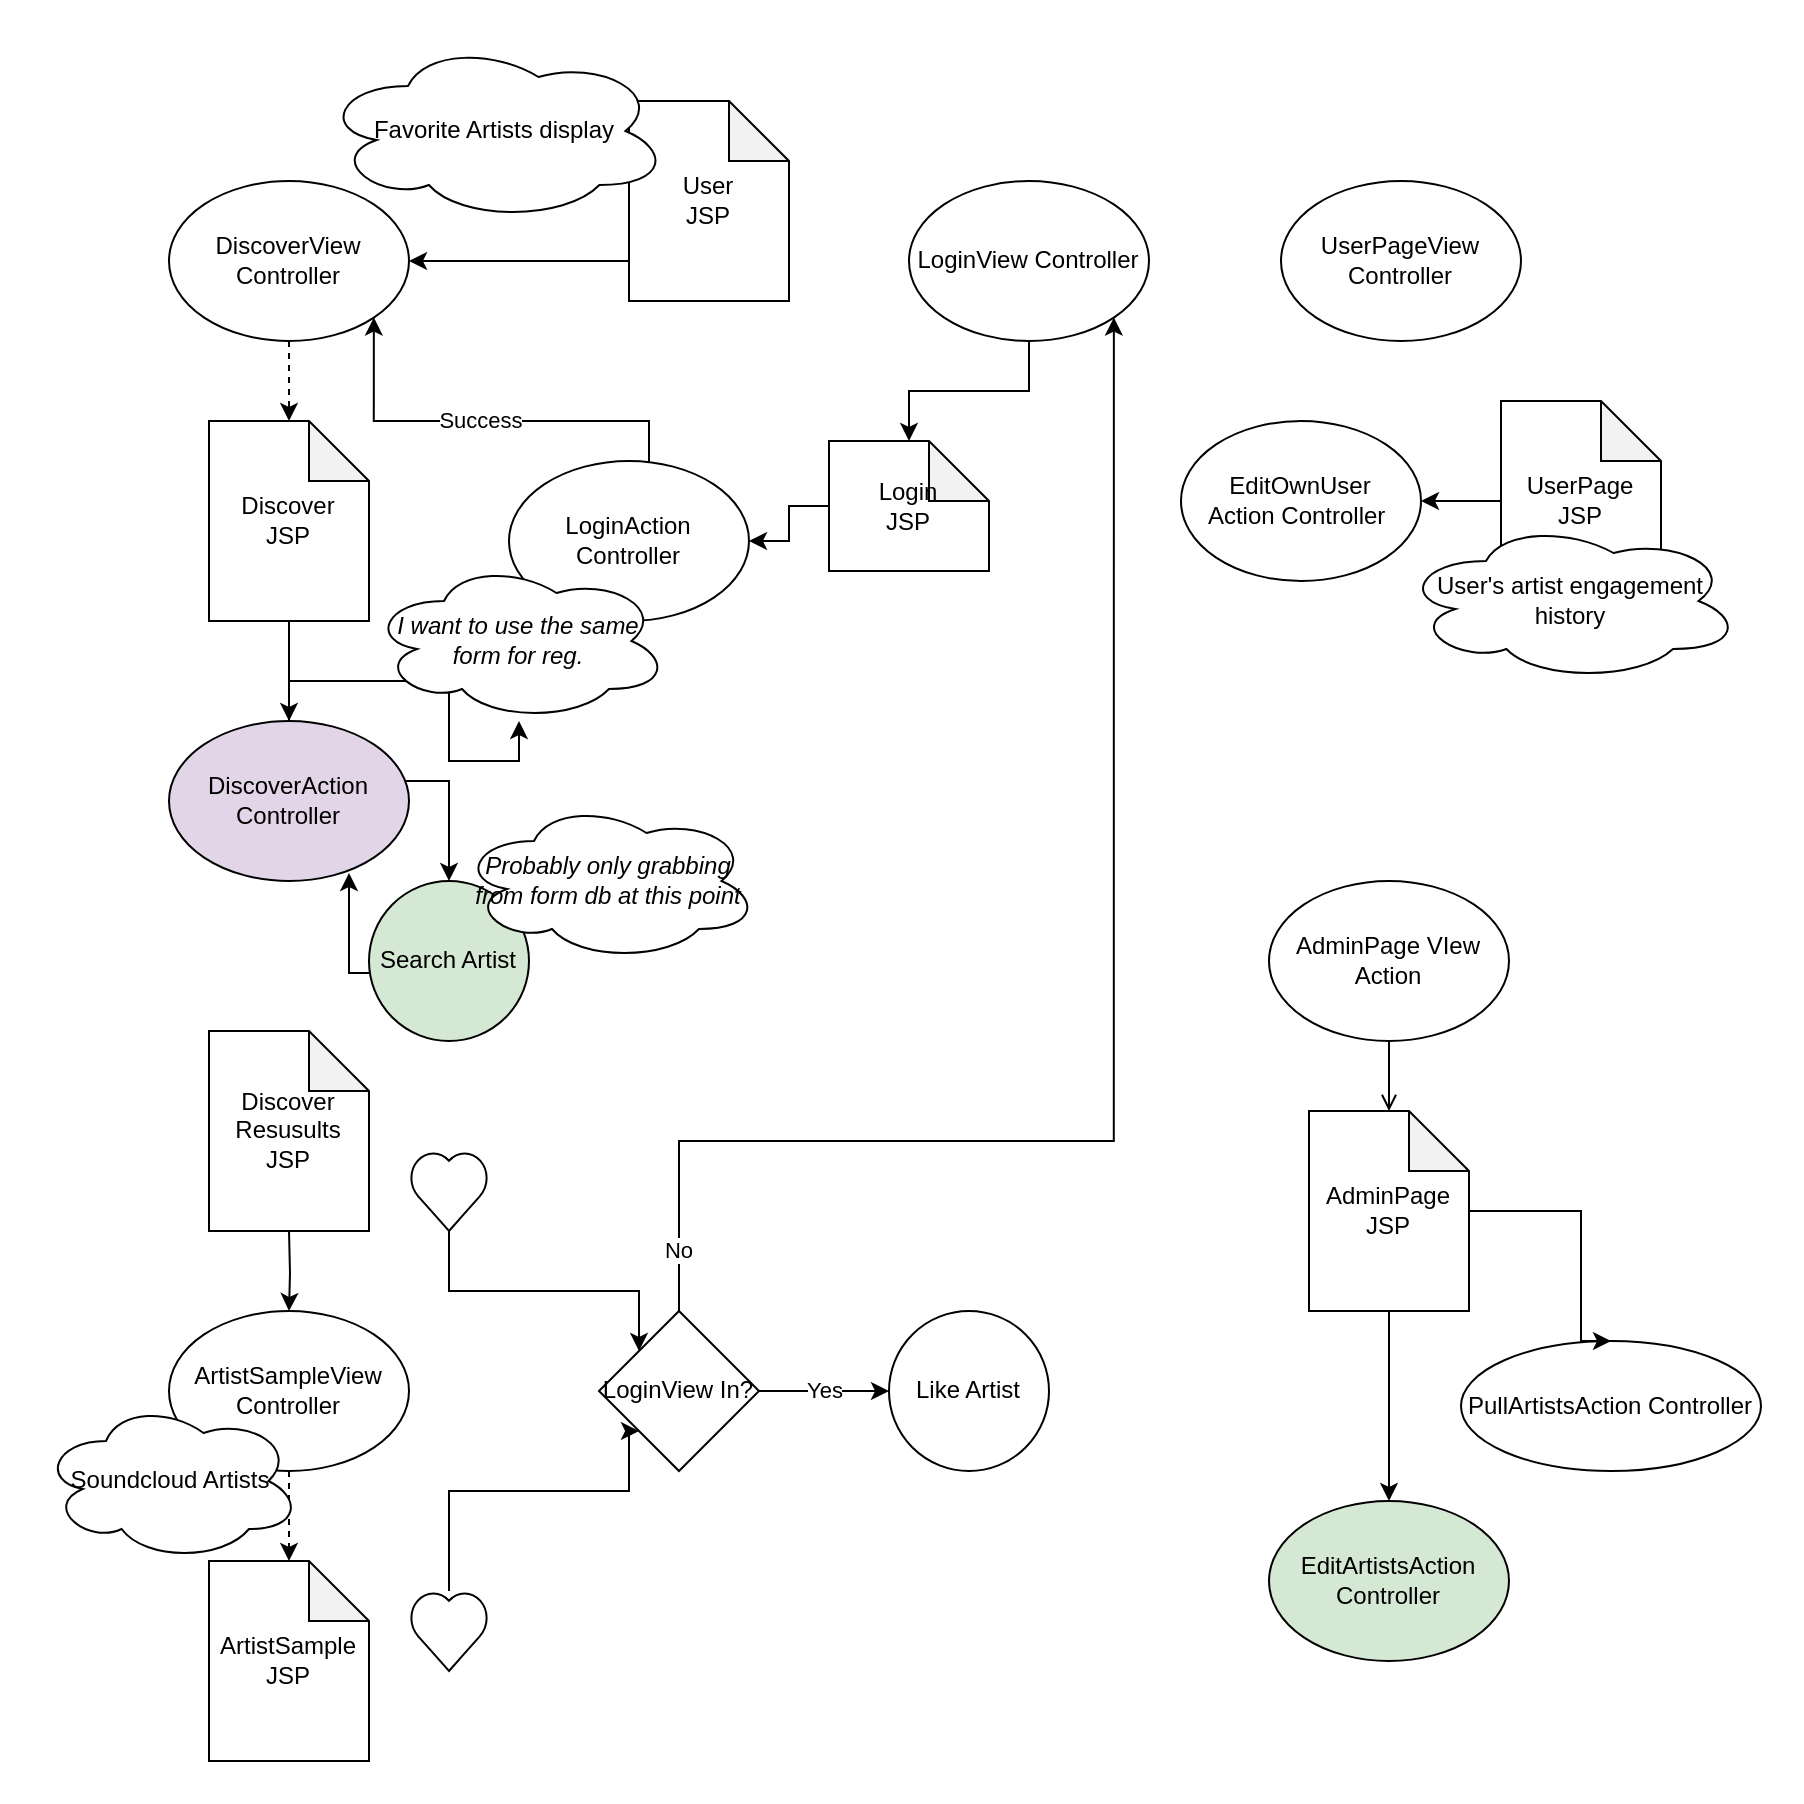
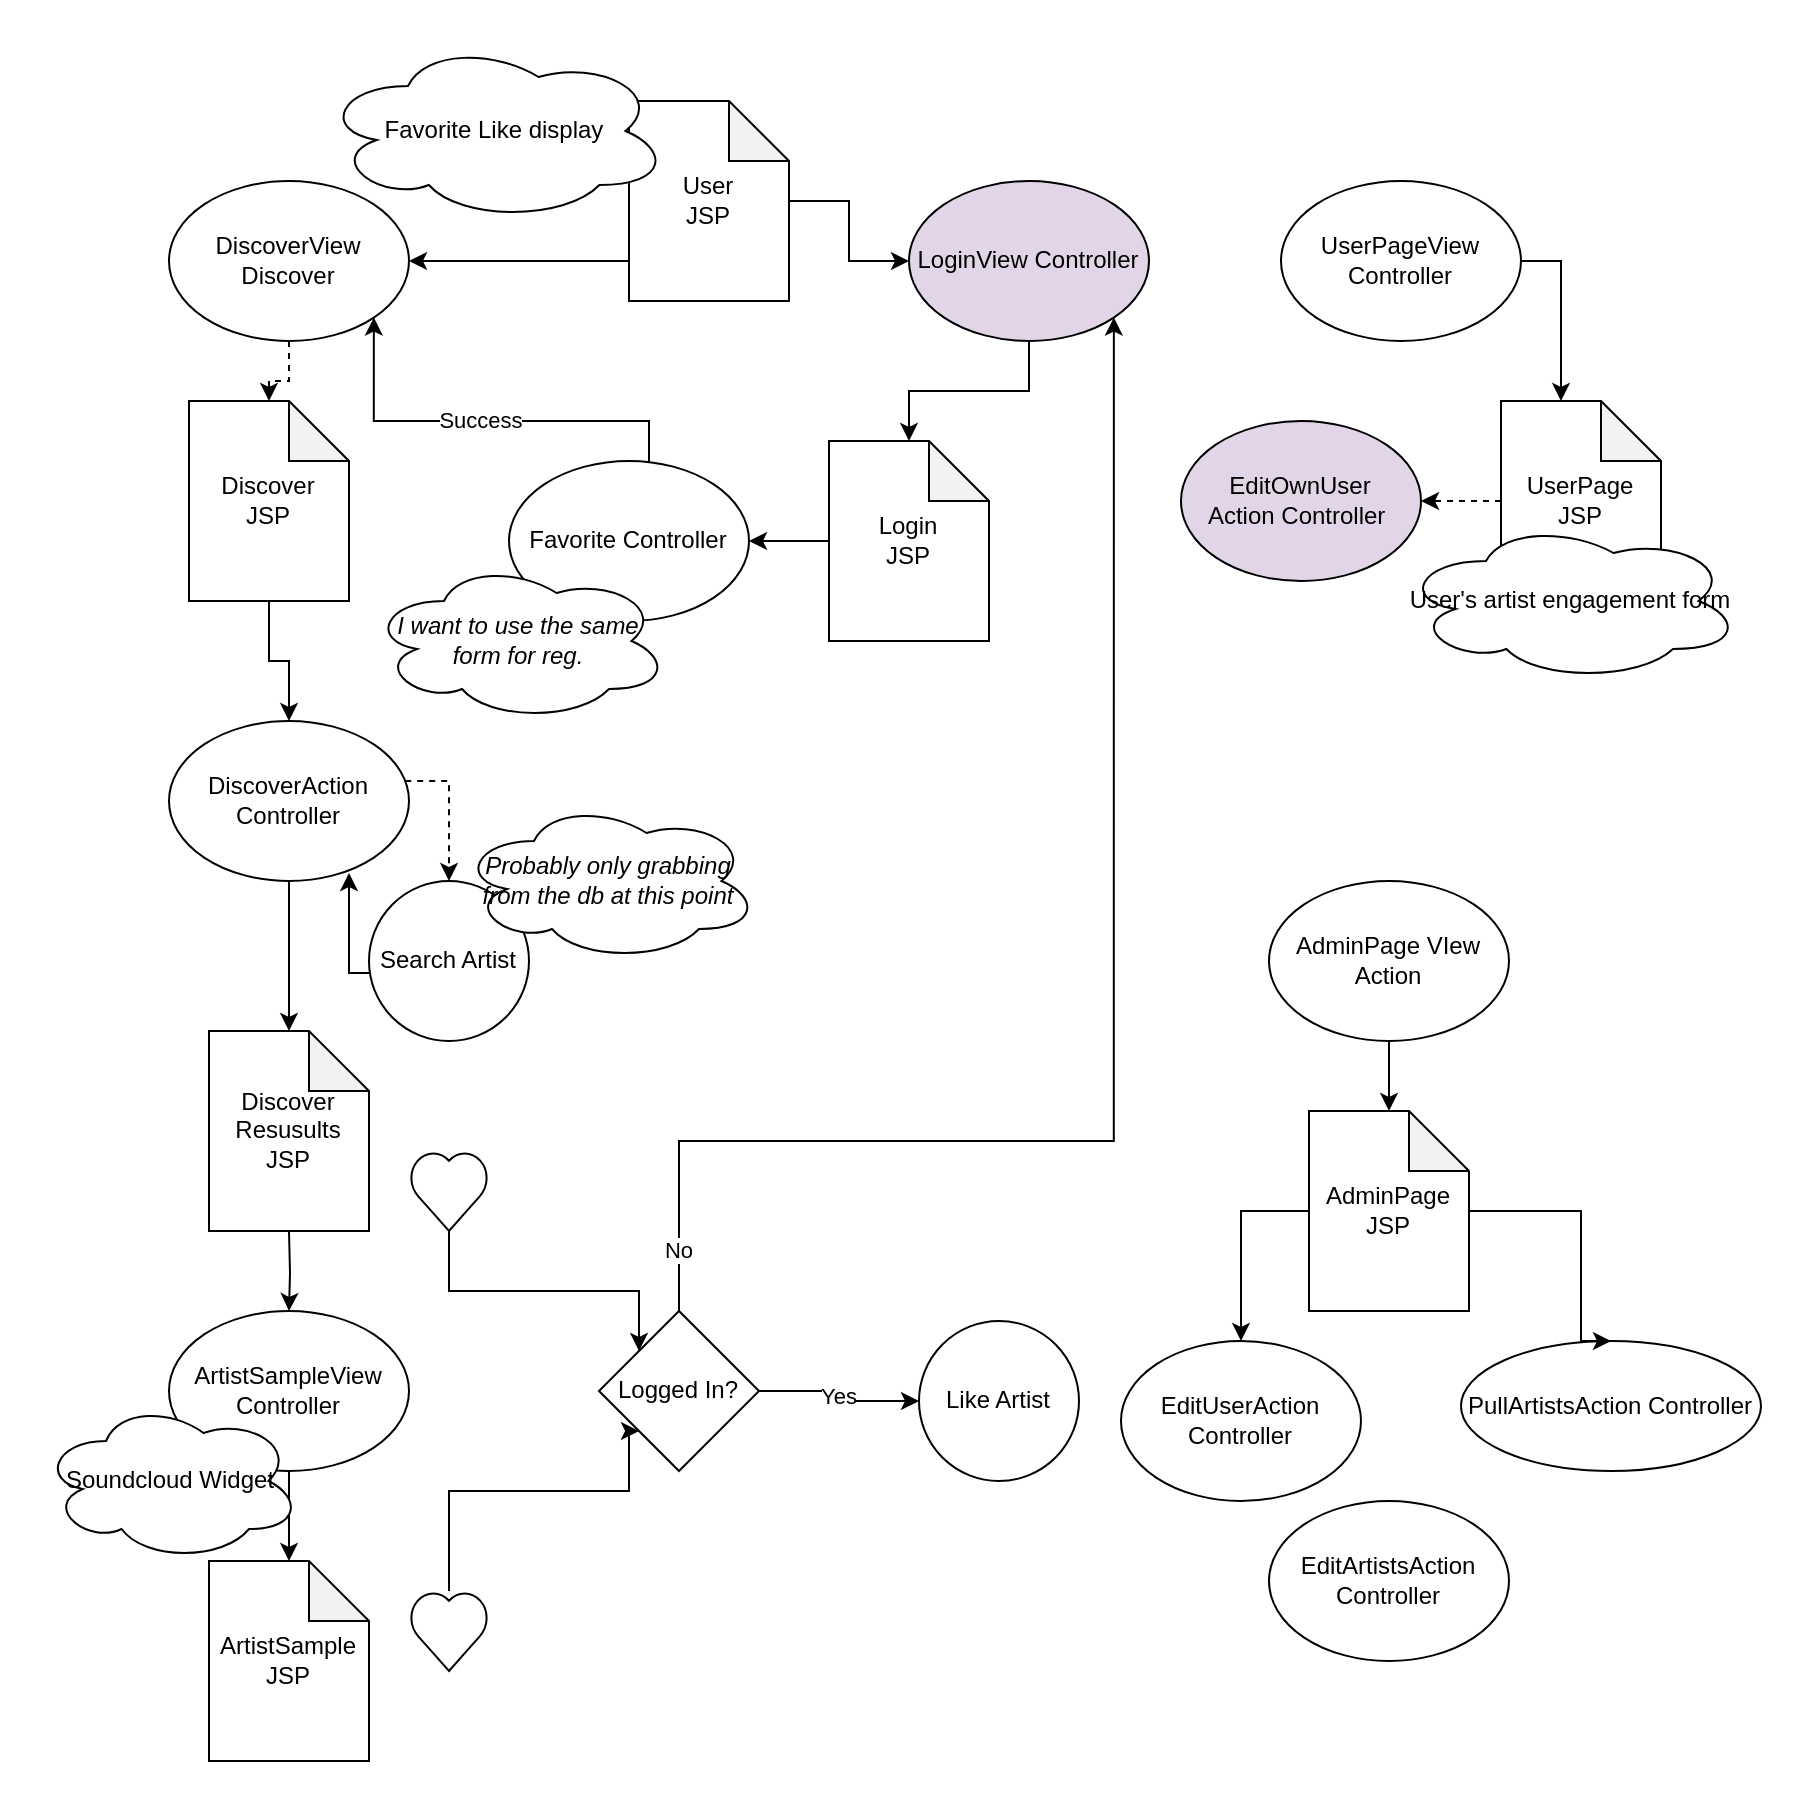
node "Favorite Artists display": label "Favorite Artists display" -> "Favorite Like display"
edge "User JSP" -> "LoginView Controller": added
node "DiscoverView Controller": label "DiscoverView Controller" -> "DiscoverView Discover"
node "LoginView Controller": fillcolor #ffffff -> #e1d5e7
edge "UserPageView Controller" -> "UserPage JSP": added
node "EditOwnUser Action Controller": fillcolor #ffffff -> #e1d5e7
edge "UserPage JSP" -> "EditOwnUser Action Controller": style solid -> dashed
node "Login JSP": size 160x130 -> 160x200
node "Discover JSP": moved (289, 521) -> (269, 501)
node "LoginAction Controller": label "LoginAction Controller" -> "Favorite Controller"
node "User's artist engagement history": label "User's artist engagement history" -> "User's artist engagement form"
edge "DiscoverAction Controller" -> "I want to use the same form for reg.": now "DiscoverAction Controller" -> "Discover Resusults JSP"
node "DiscoverAction Controller": fillcolor #e1d5e7 -> #ffffff
edge "DiscoverAction Controller" -> "Search Artist": style solid -> dashed
node "Probably only grabbing from form db at this point": label "Probably only grabbing from form db at this point" -> "Probably only grabbing from the db at this point"
node "Search Artist": fillcolor #d5e8d4 -> #ffffff
edge "AdminPage VIew Action" -> "AdminPage JSP": arrowhead open -> classic
edge "AdminPage JSP" -> "EditUserAction Controller": added
node "LoginView In?": label "LoginView In?" -> "Logged In?"
node "Like Artist": moved (969, 1391) -> (999, 1401)
edge "AdminPage JSP" -> "EditArtistsAction Controller": removed
node "EditUserAction Controller": added
node "Soundcloud Artists": label "Soundcloud Artists" -> "Soundcloud Widget"
edge "ArtistSampleView Controller" -> "ArtistSample JSP": style dashed -> solid
node "EditArtistsAction Controller": fillcolor #d5e8d4 -> #ffffff
